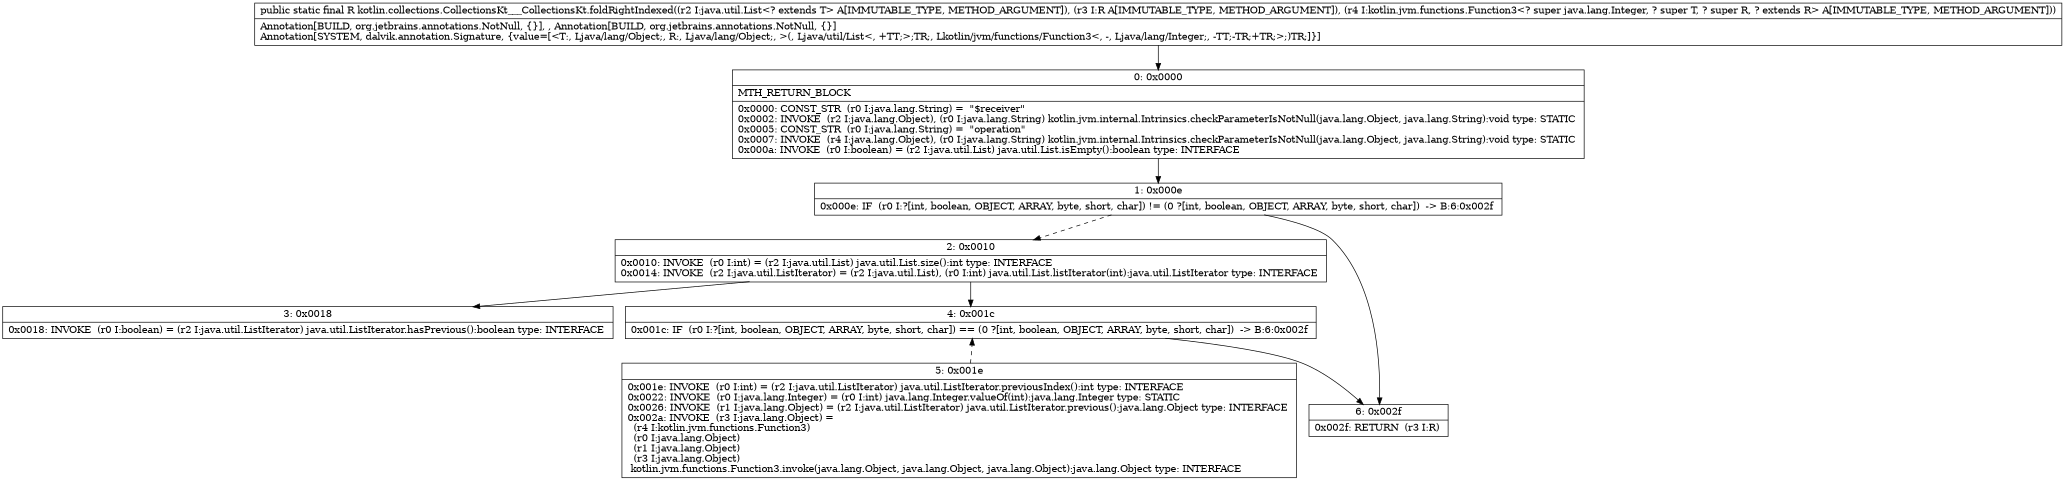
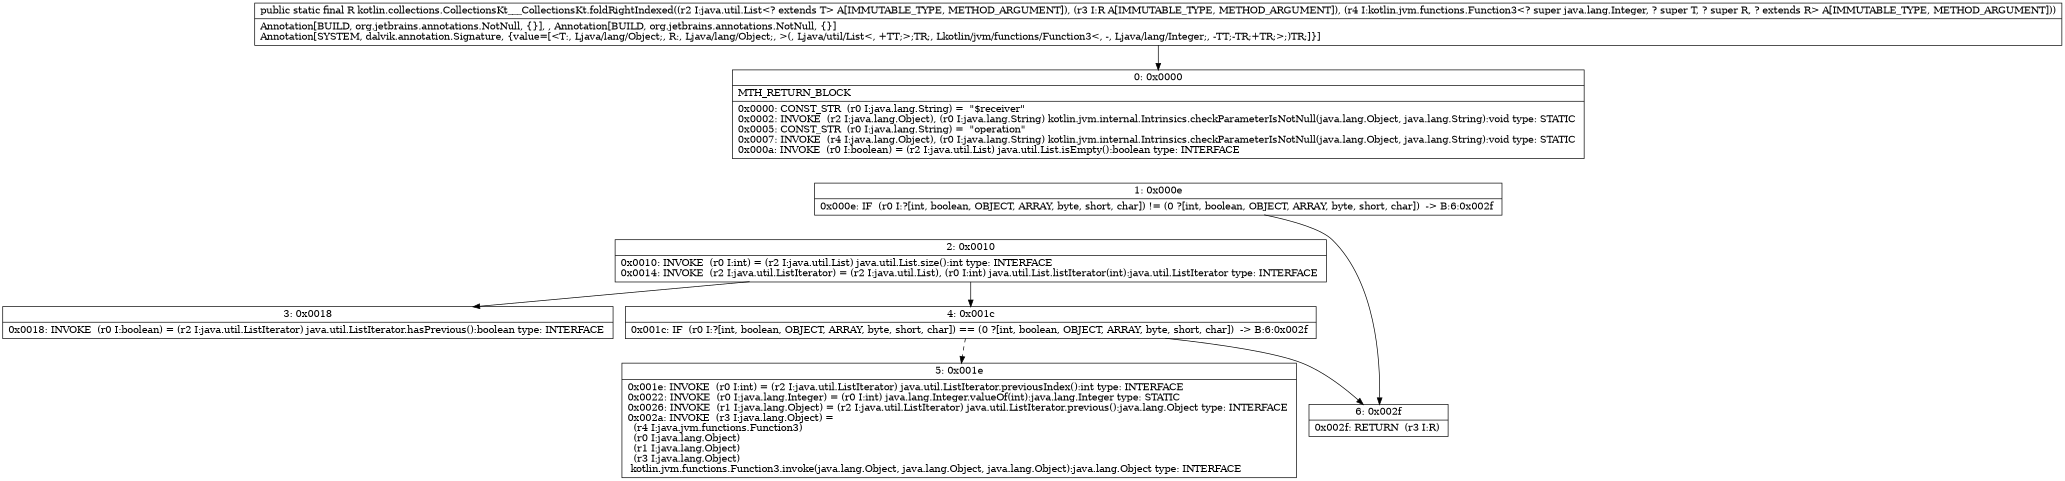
edge "0: 0x0000" -> "1: 0x000e": removed
edge "1: 0x000e" -> "2: 0x0010": removed
edge "5: 0x001e" -> "4: 0x001c": reversed
node "5: 0x001e": text "(r4 I:kotlin.jvm.functions.Function3)" -> "(r4 I:java.jvm.functions.Function3)"
